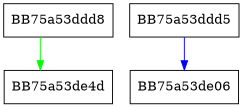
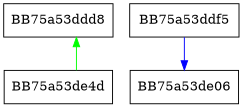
node "BB75a53ddd5": label "BB75a53ddd5" -> "BB75a53ddf5"
edge "BB75a53ddd8" -> "BB75a53de4d": reversed
